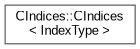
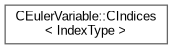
node "CIndices::CIndices < IndexType >": label "CIndices::CIndices < IndexType >" -> "CEulerVariable::CIndices < IndexType >"
